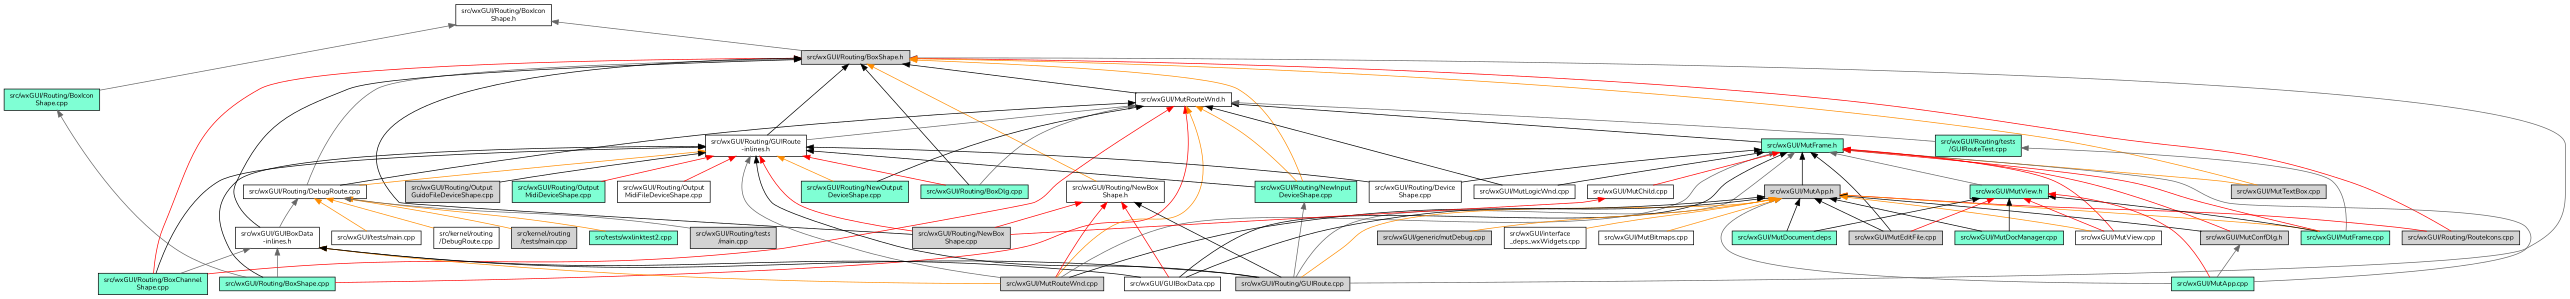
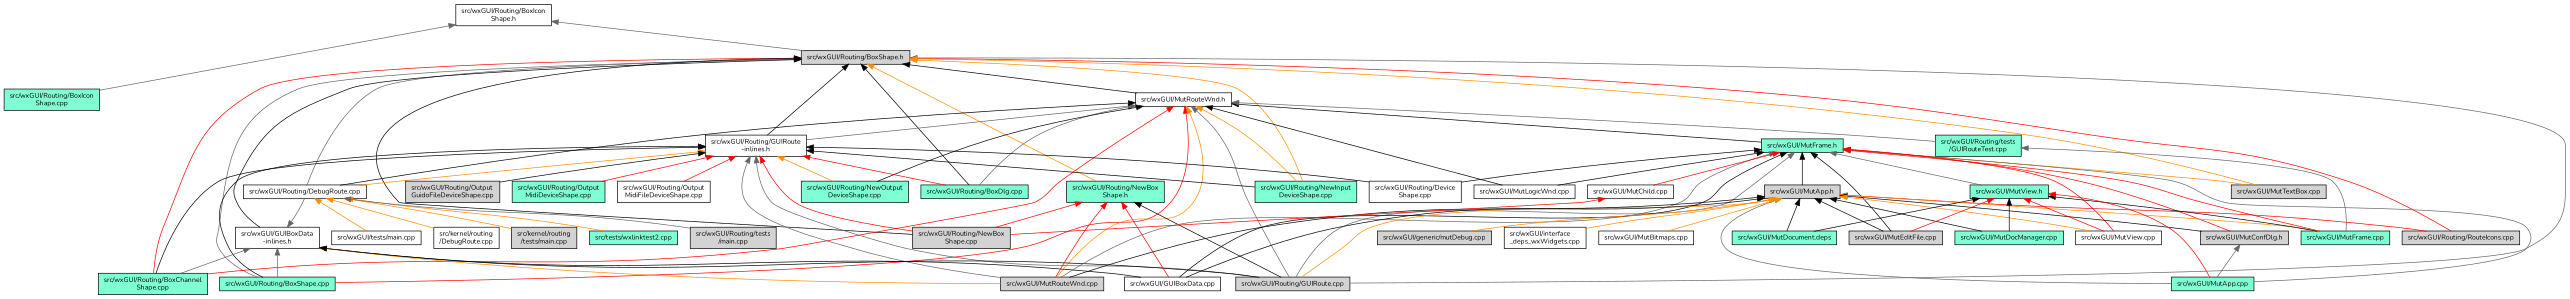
node "src/wxGUI/Routing/NewBox Shape.h": fillcolor white -> aquamarine
edge "src/wxGUI/GUIBoxData -inlines.h" -> "src/wxGUI/Routing/DebugRoute.cpp": reversed
edge "src/wxGUI/Routing/BoxShape.cpp" -> "src/wxGUI/Routing/BoxIcon Shape.cpp": now "src/wxGUI/Routing/BoxShape.cpp" -> "src/wxGUI/Routing/BoxShape.h"
edge "src/wxGUI/Routing/GUIRoute.cpp" -> "src/wxGUI/Routing/NewInput DeviceShape.cpp": now "src/wxGUI/Routing/GUIRoute.cpp" -> "src/wxGUI/MutRouteWnd.h"
edge "src/wxGUI/Routing/GUIRoute.cpp" -> "src/wxGUI/Routing/GUIRoute -inlines.h": color black -> gray40
